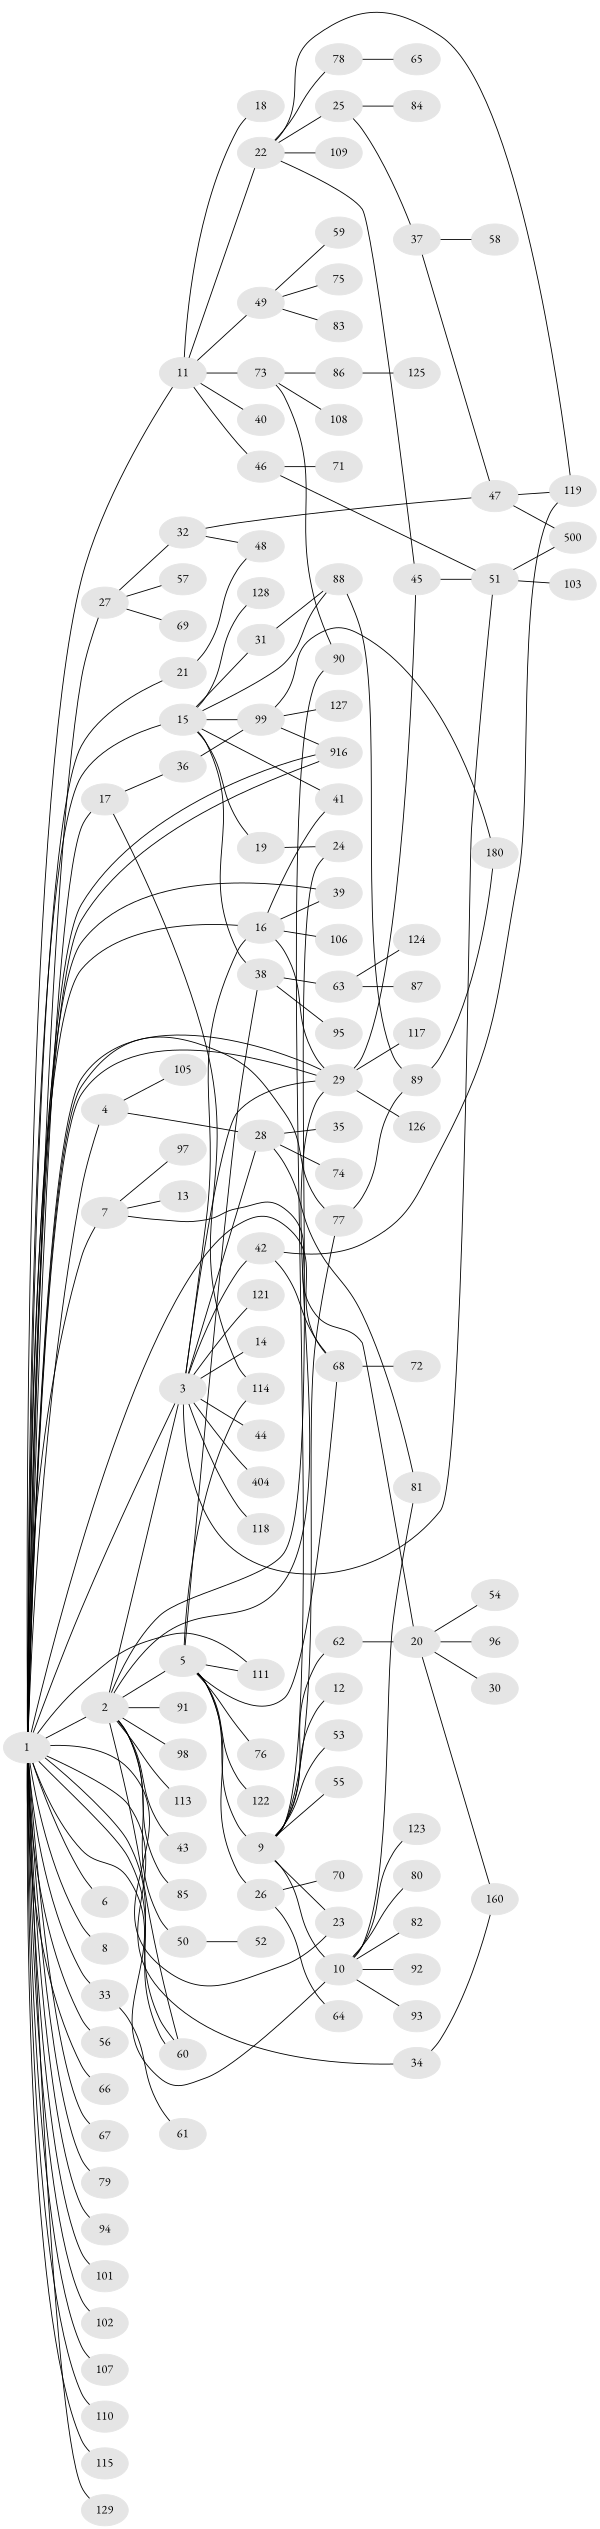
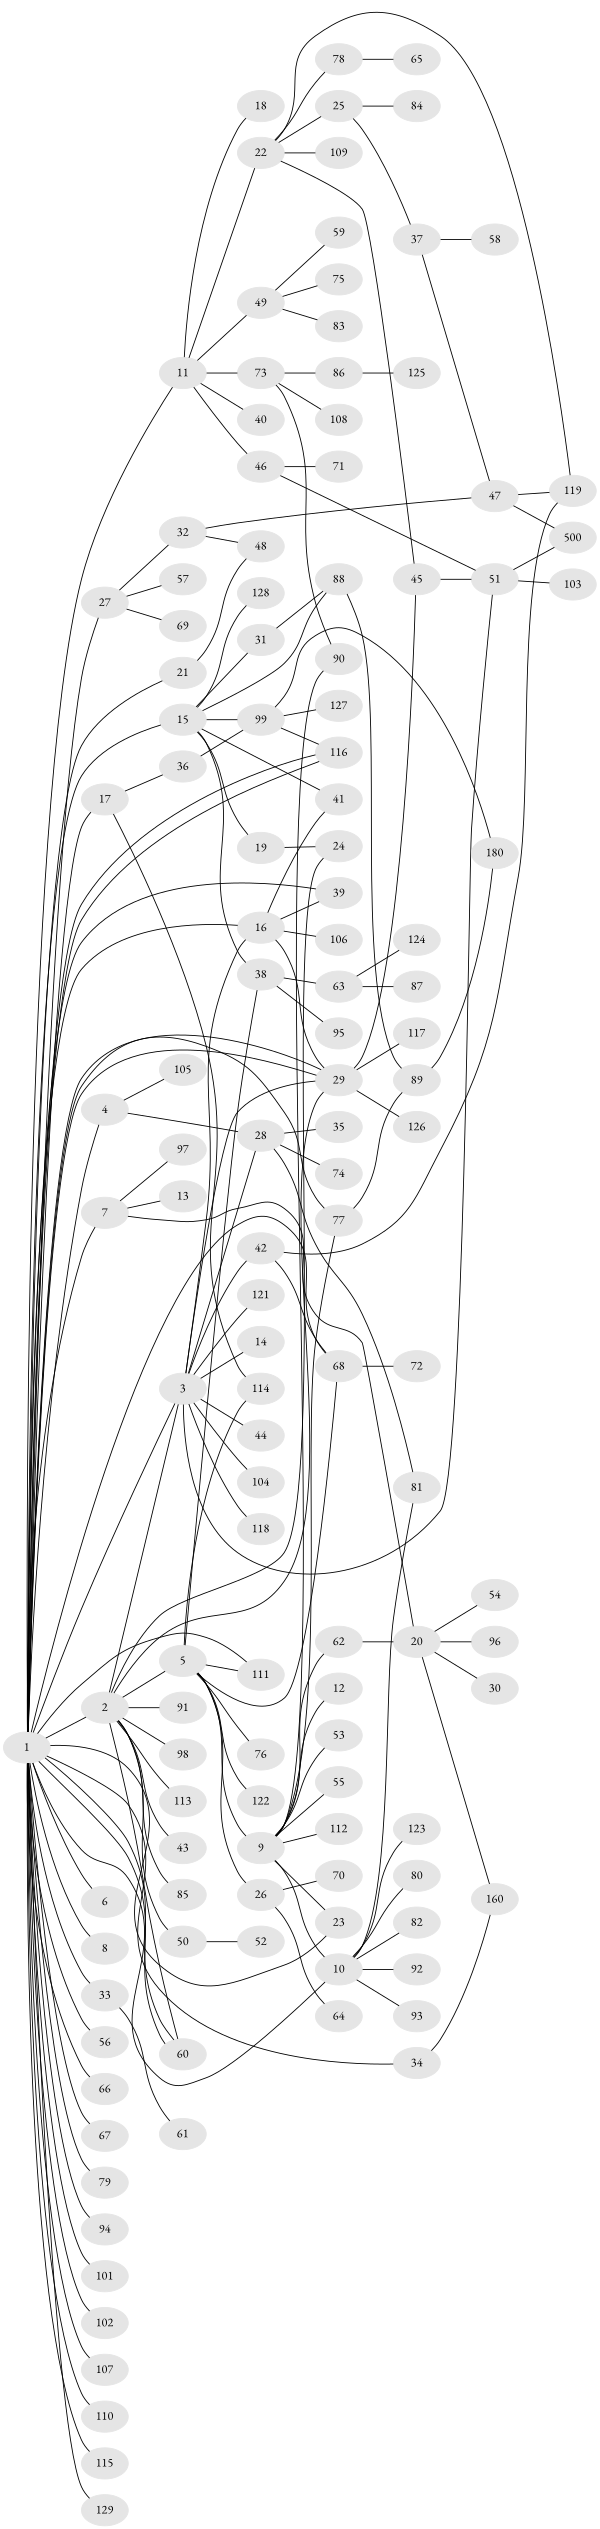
node "916": label "916" -> "116"
node "404": label "404" -> "104"
node "112": added
